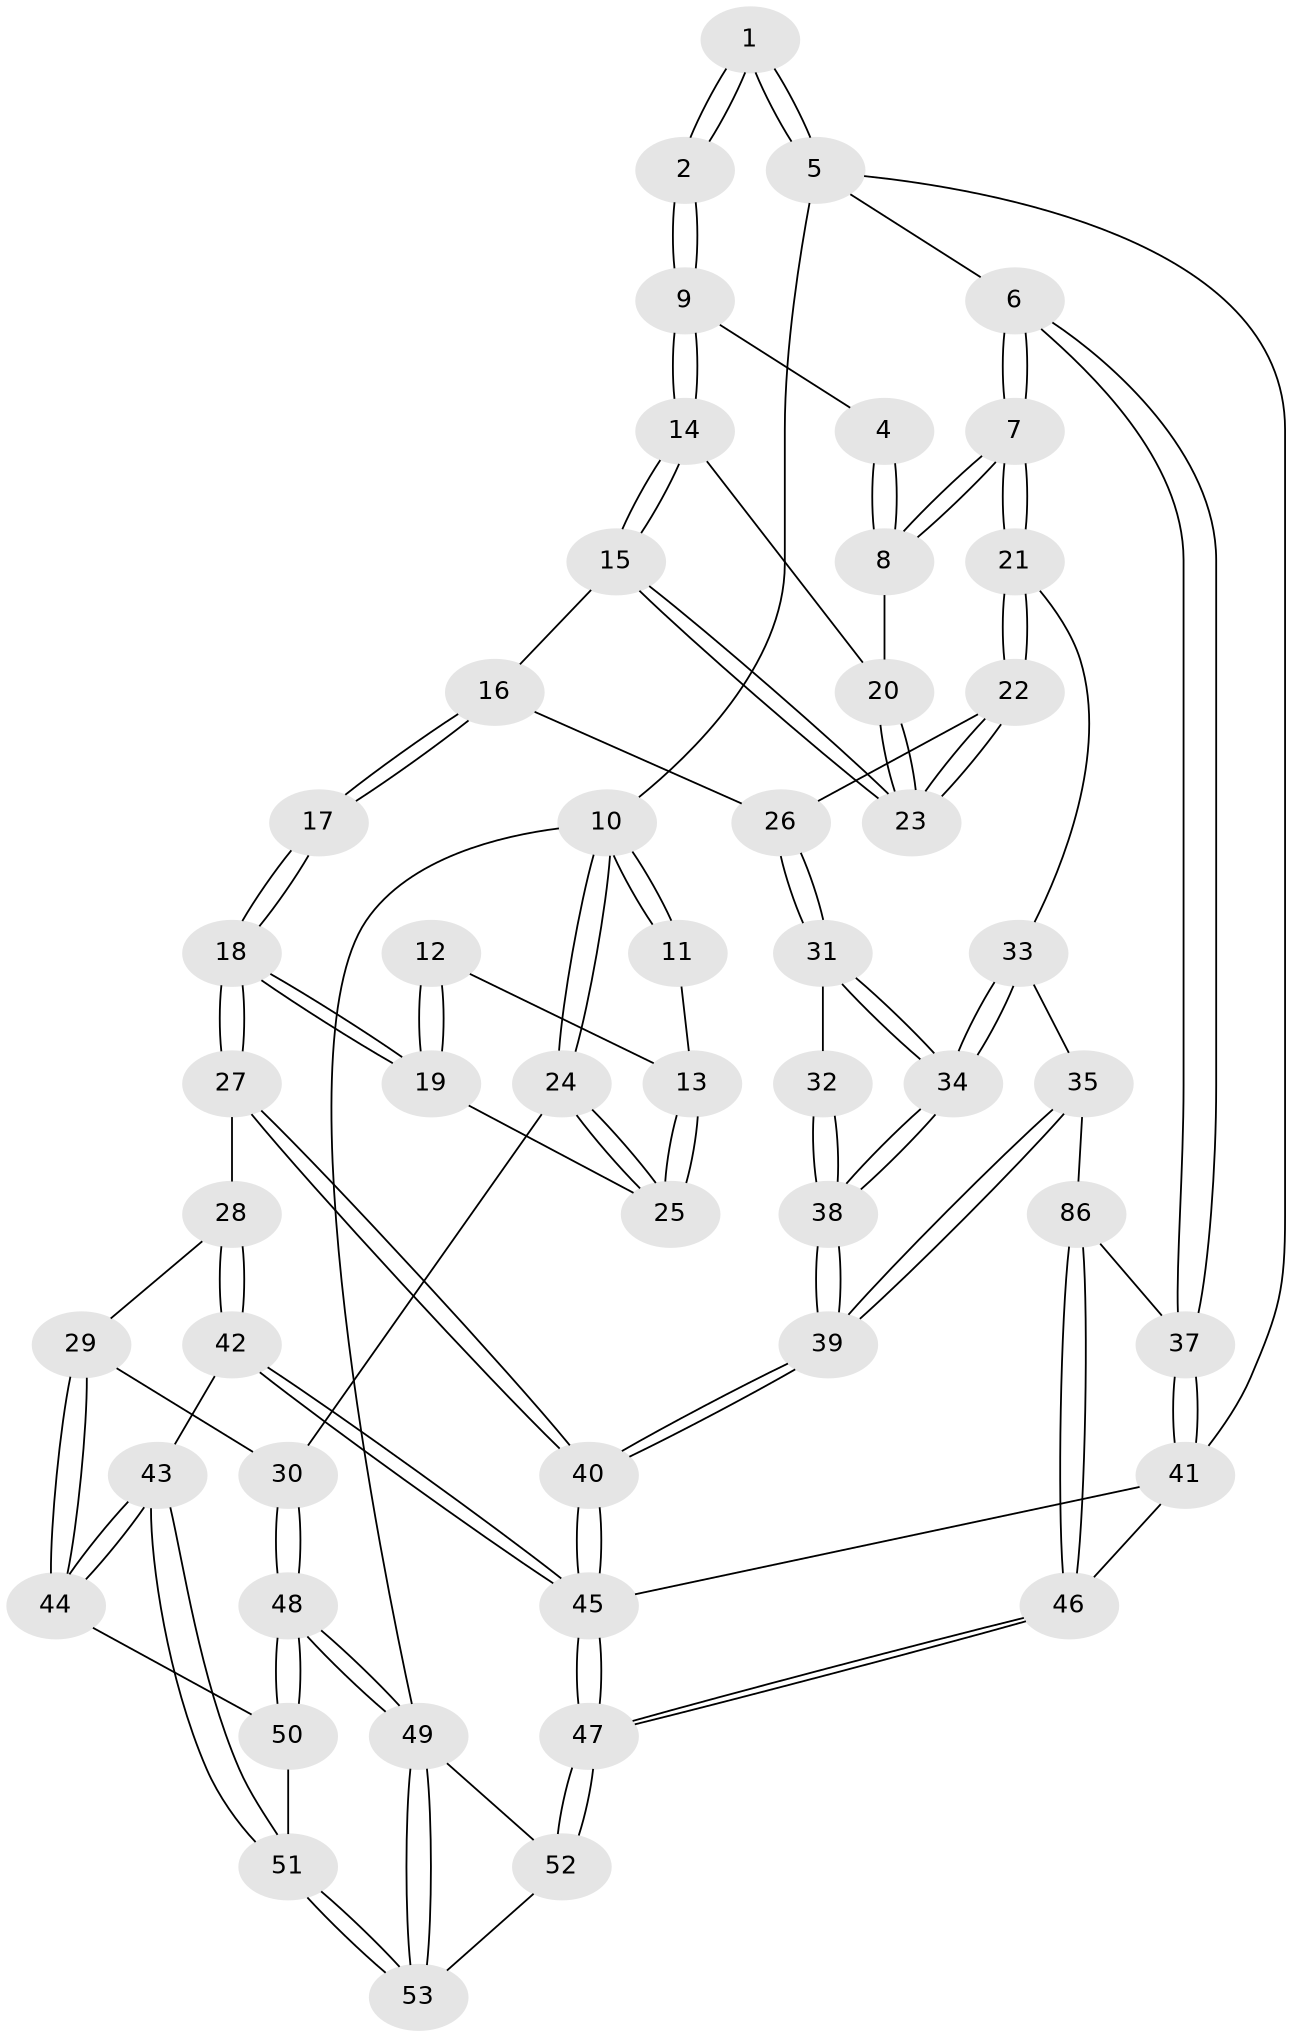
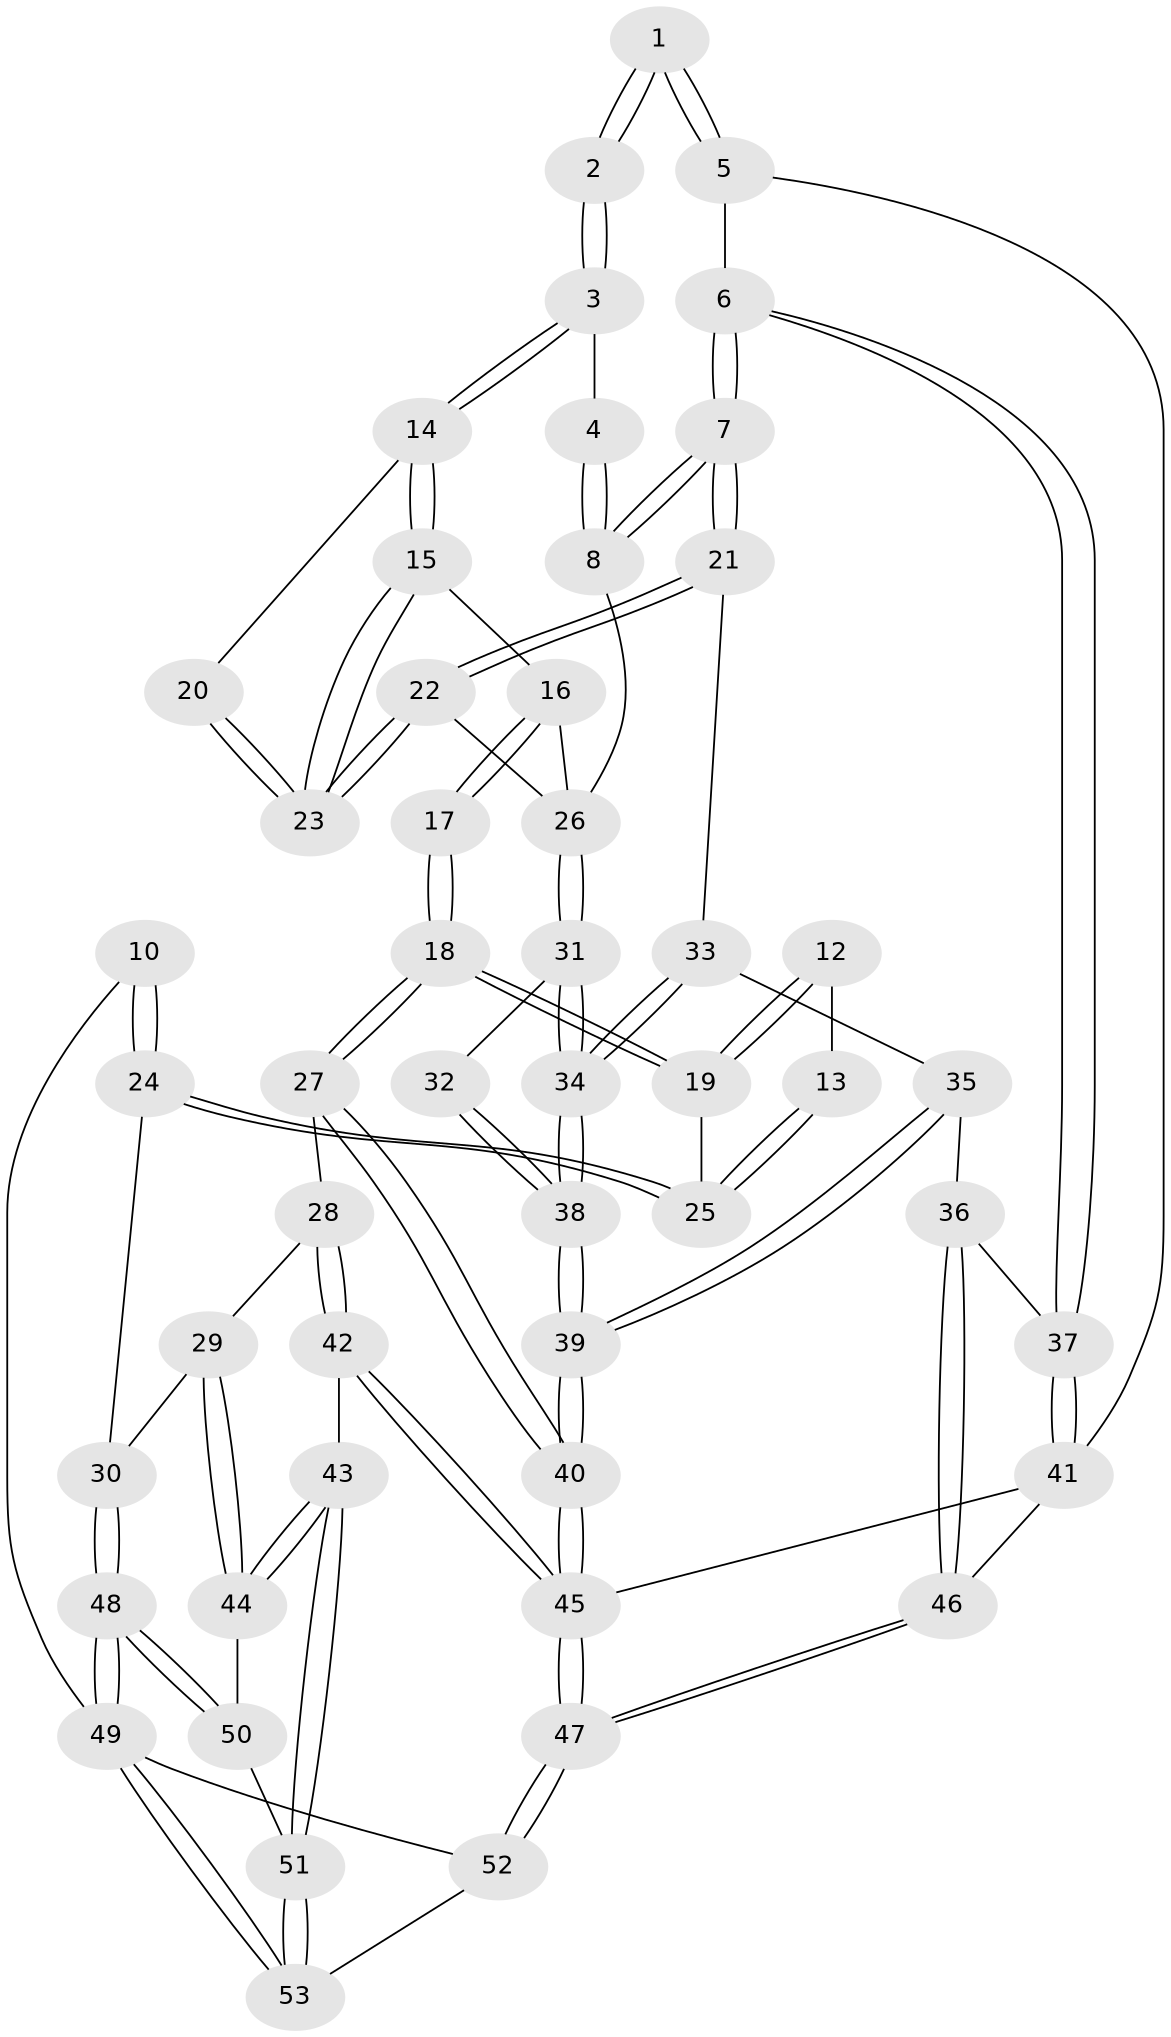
node "9": label "9" -> "3"
edge "5" -- "10": removed
edge "8" -- "20": now "8" -- "26"
node "11": removed
node "86": label "86" -> "36"
